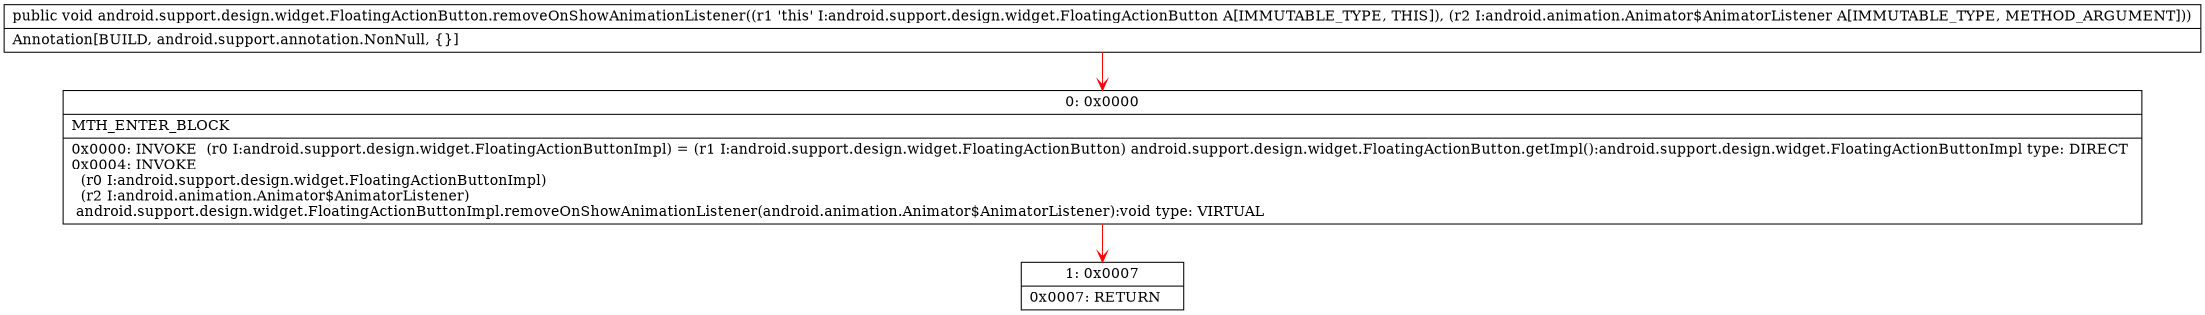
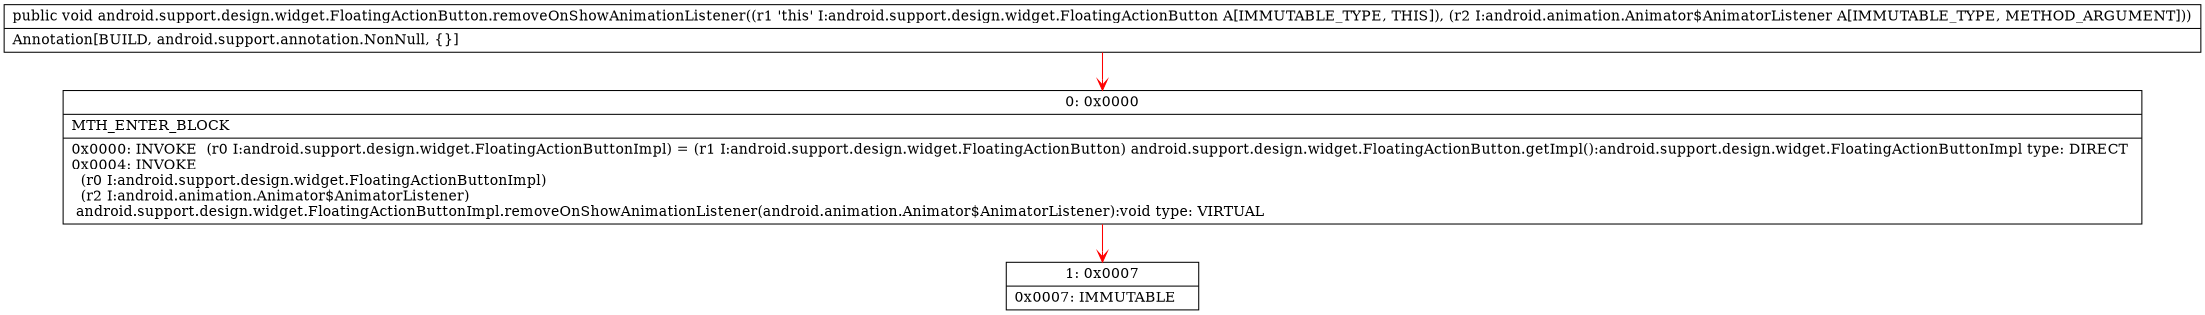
node "1: 0x0007": text "0x0007: RETURN" -> "0x0007: IMMUTABLE"
